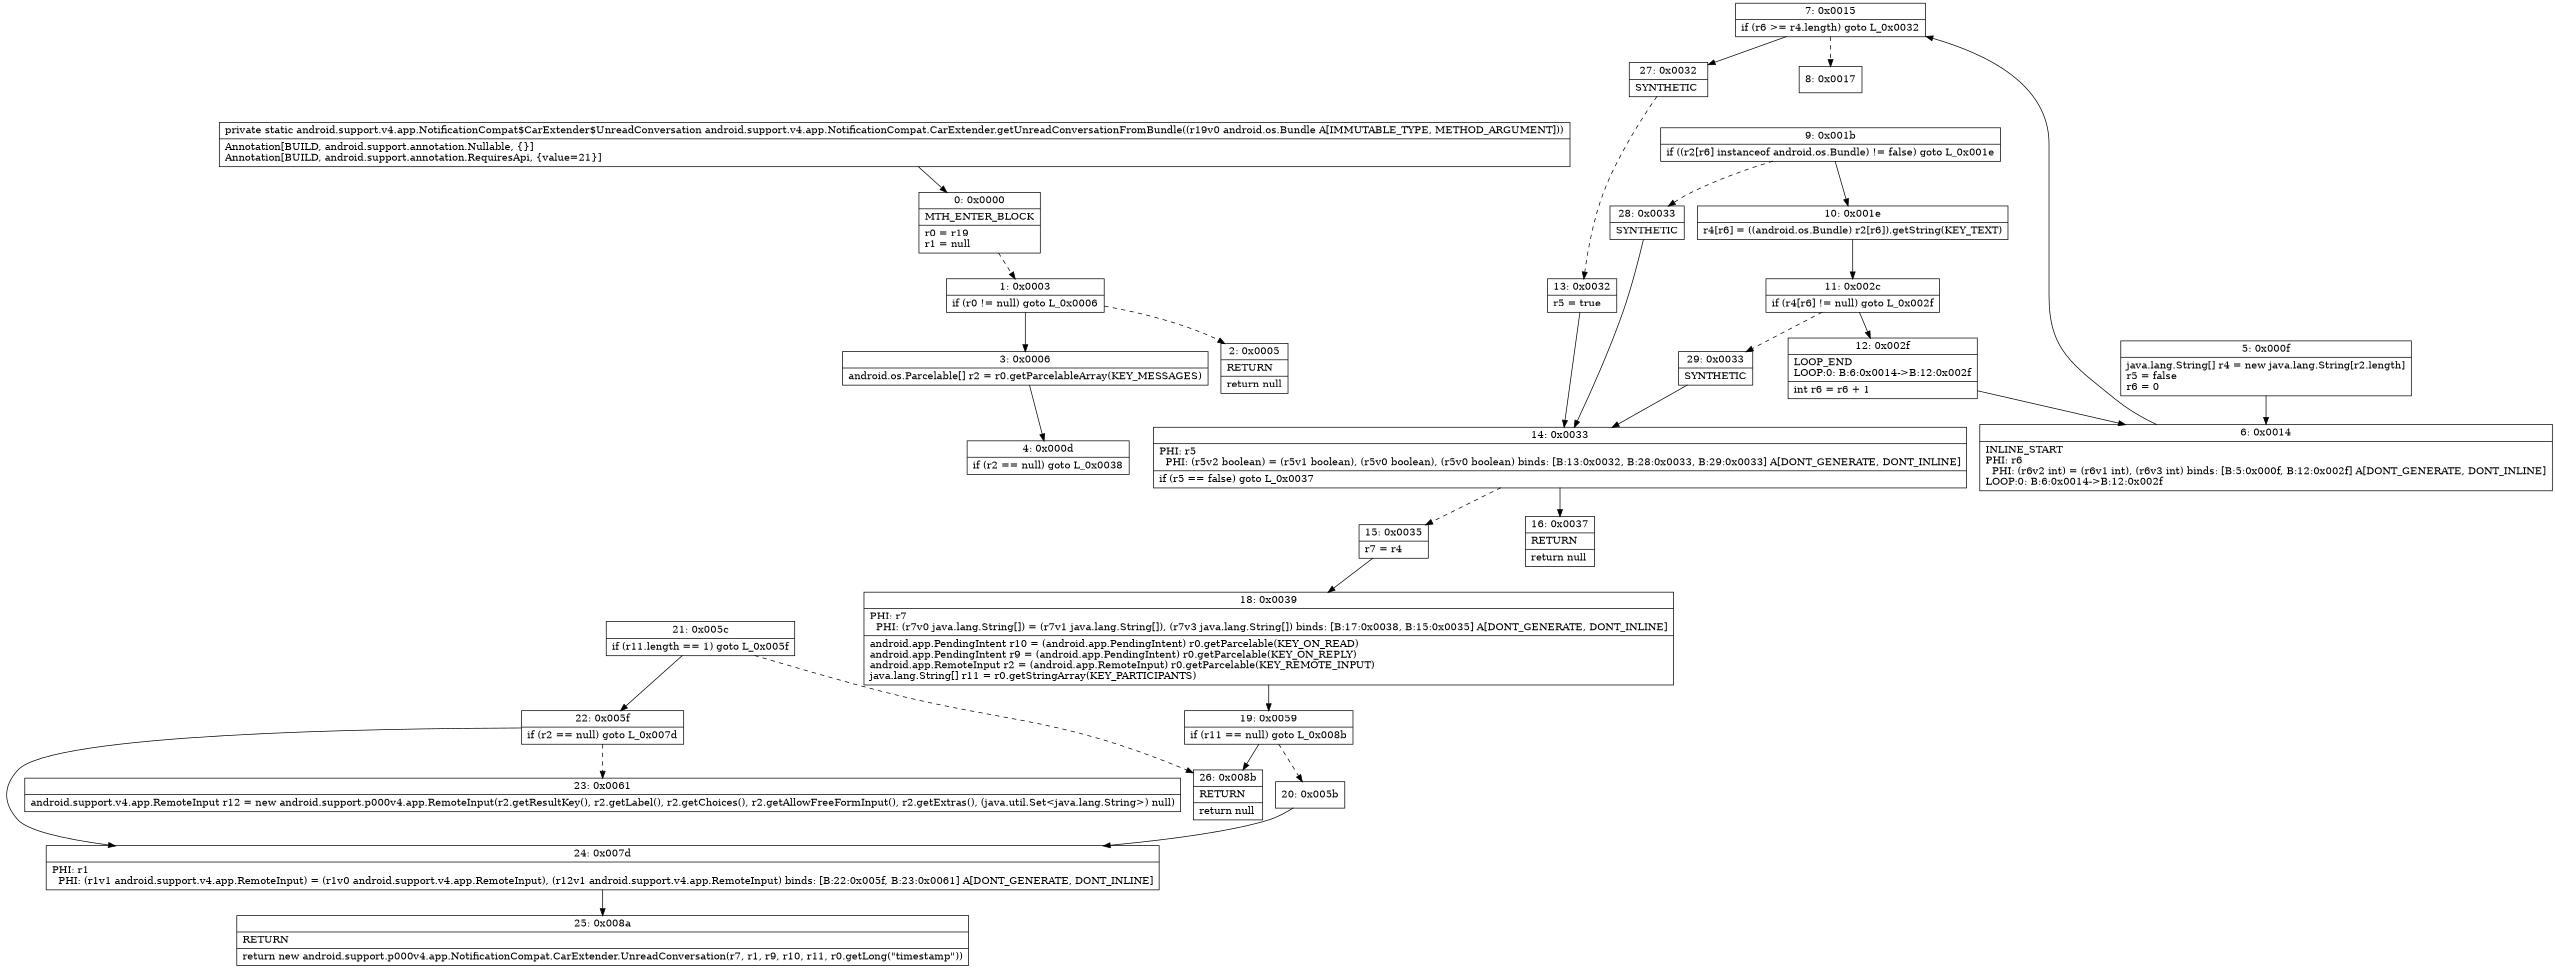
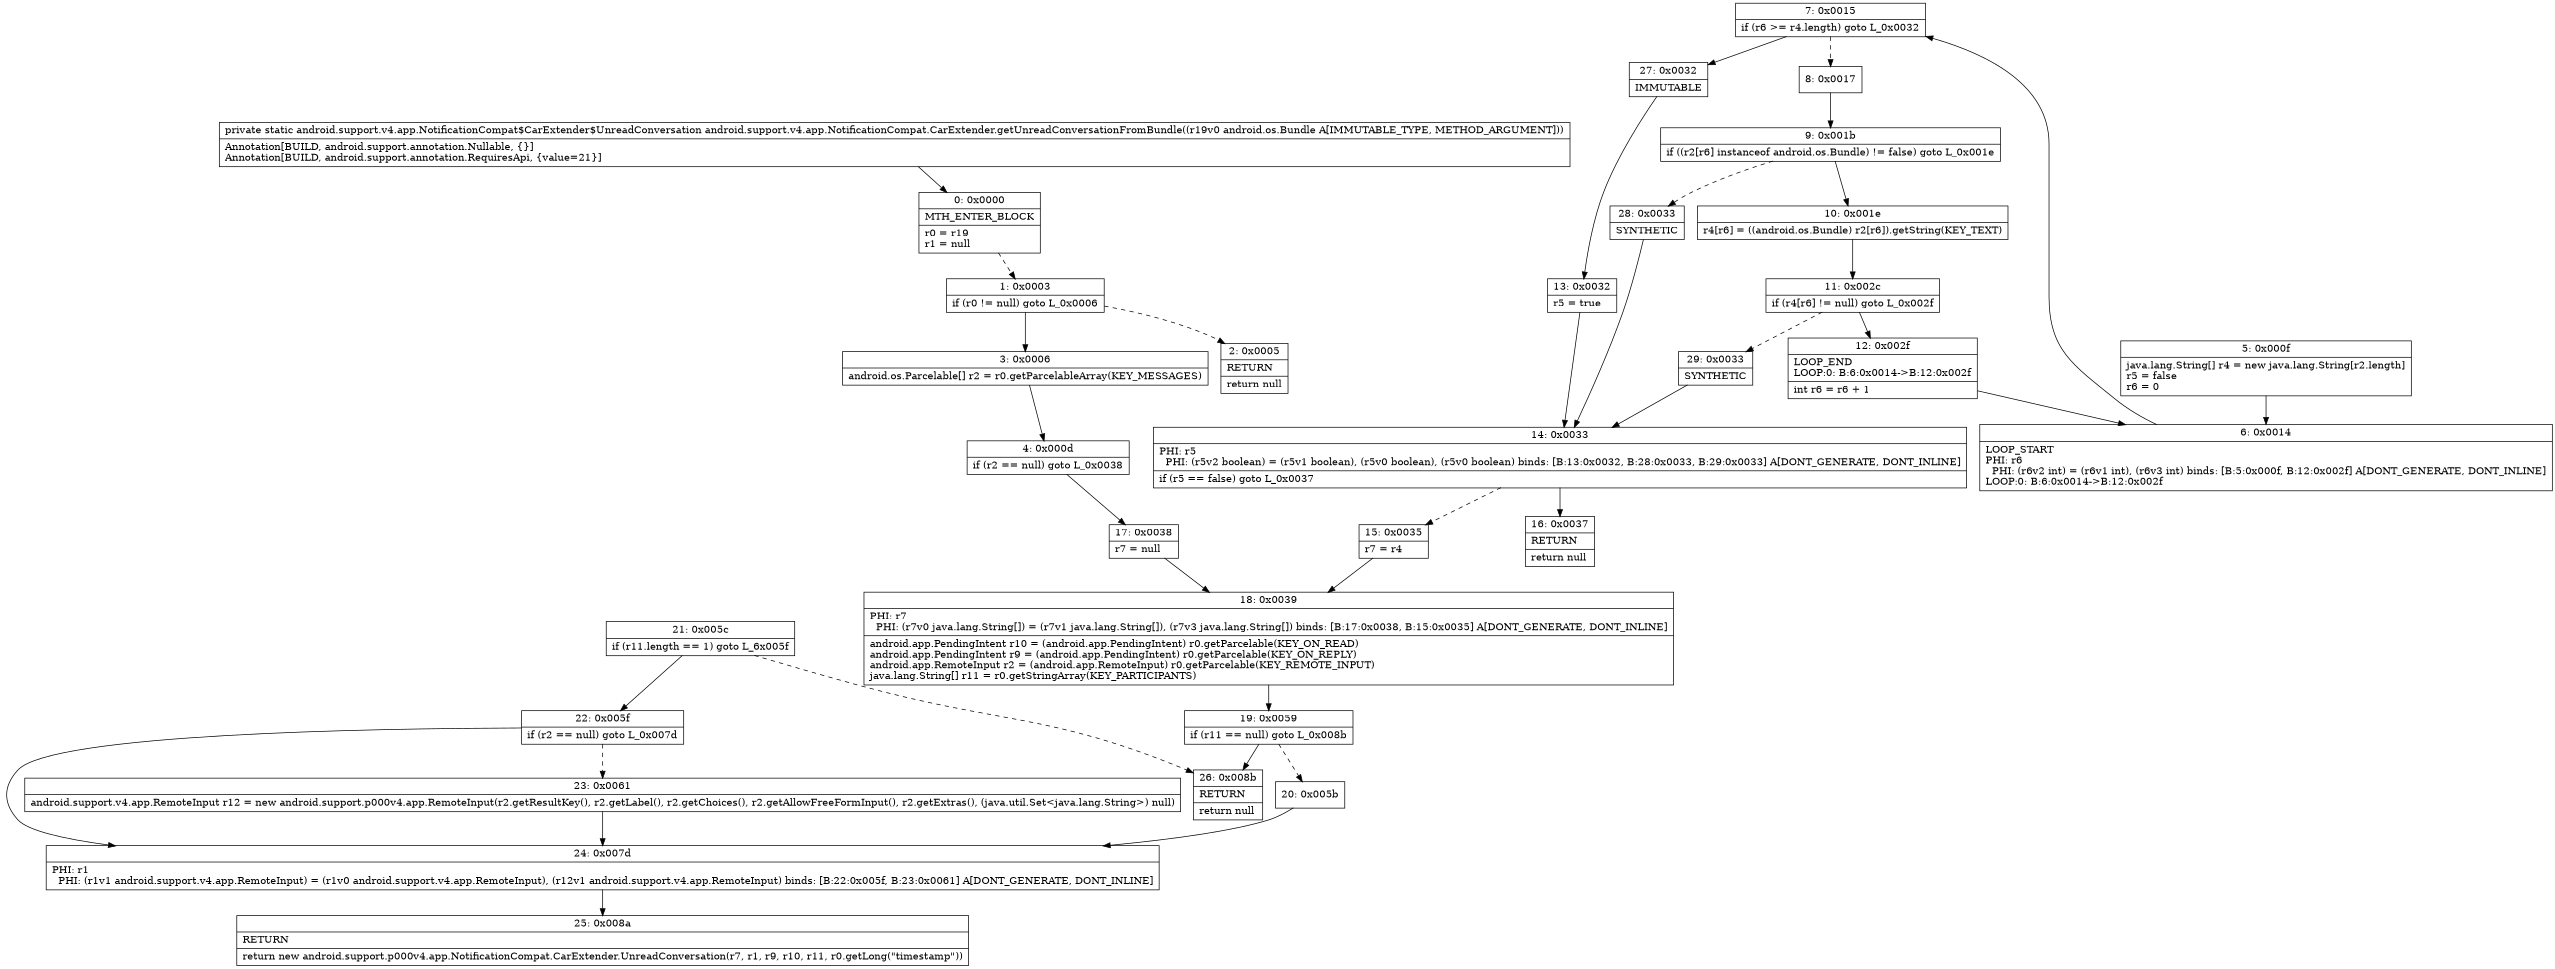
node "27: 0x0032": text "SYNTHETIC" -> "IMMUTABLE"
edge "8: 0x0017" -> "9: 0x001b": added
edge "27: 0x0032" -> "13: 0x0032": style dashed -> solid
node "6: 0x0014": text "INLINE_START" -> "LOOP_START"
node "17: 0x0038": added
node "21: 0x005c": text "if (r11.length == 1) goto L_0x005f" -> "if (r11.length == 1) goto L_6x005f"
edge "23: 0x0061" -> "24: 0x007d": added
